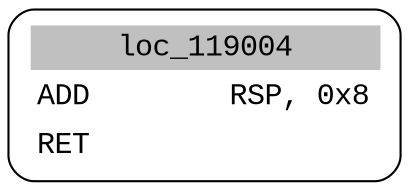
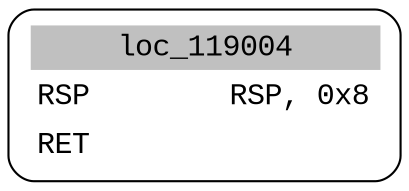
node "loc_119004": text "ADD        RSP, 0x8" -> "RSP        RSP, 0x8"
